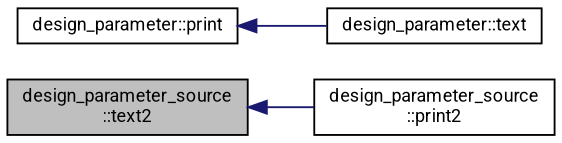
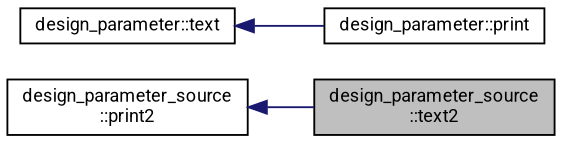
edge "design_parameter::text" -> "design_parameter::print": reversed
edge "design_parameter_source ::print2" -> "design_parameter_source ::text2": reversed
